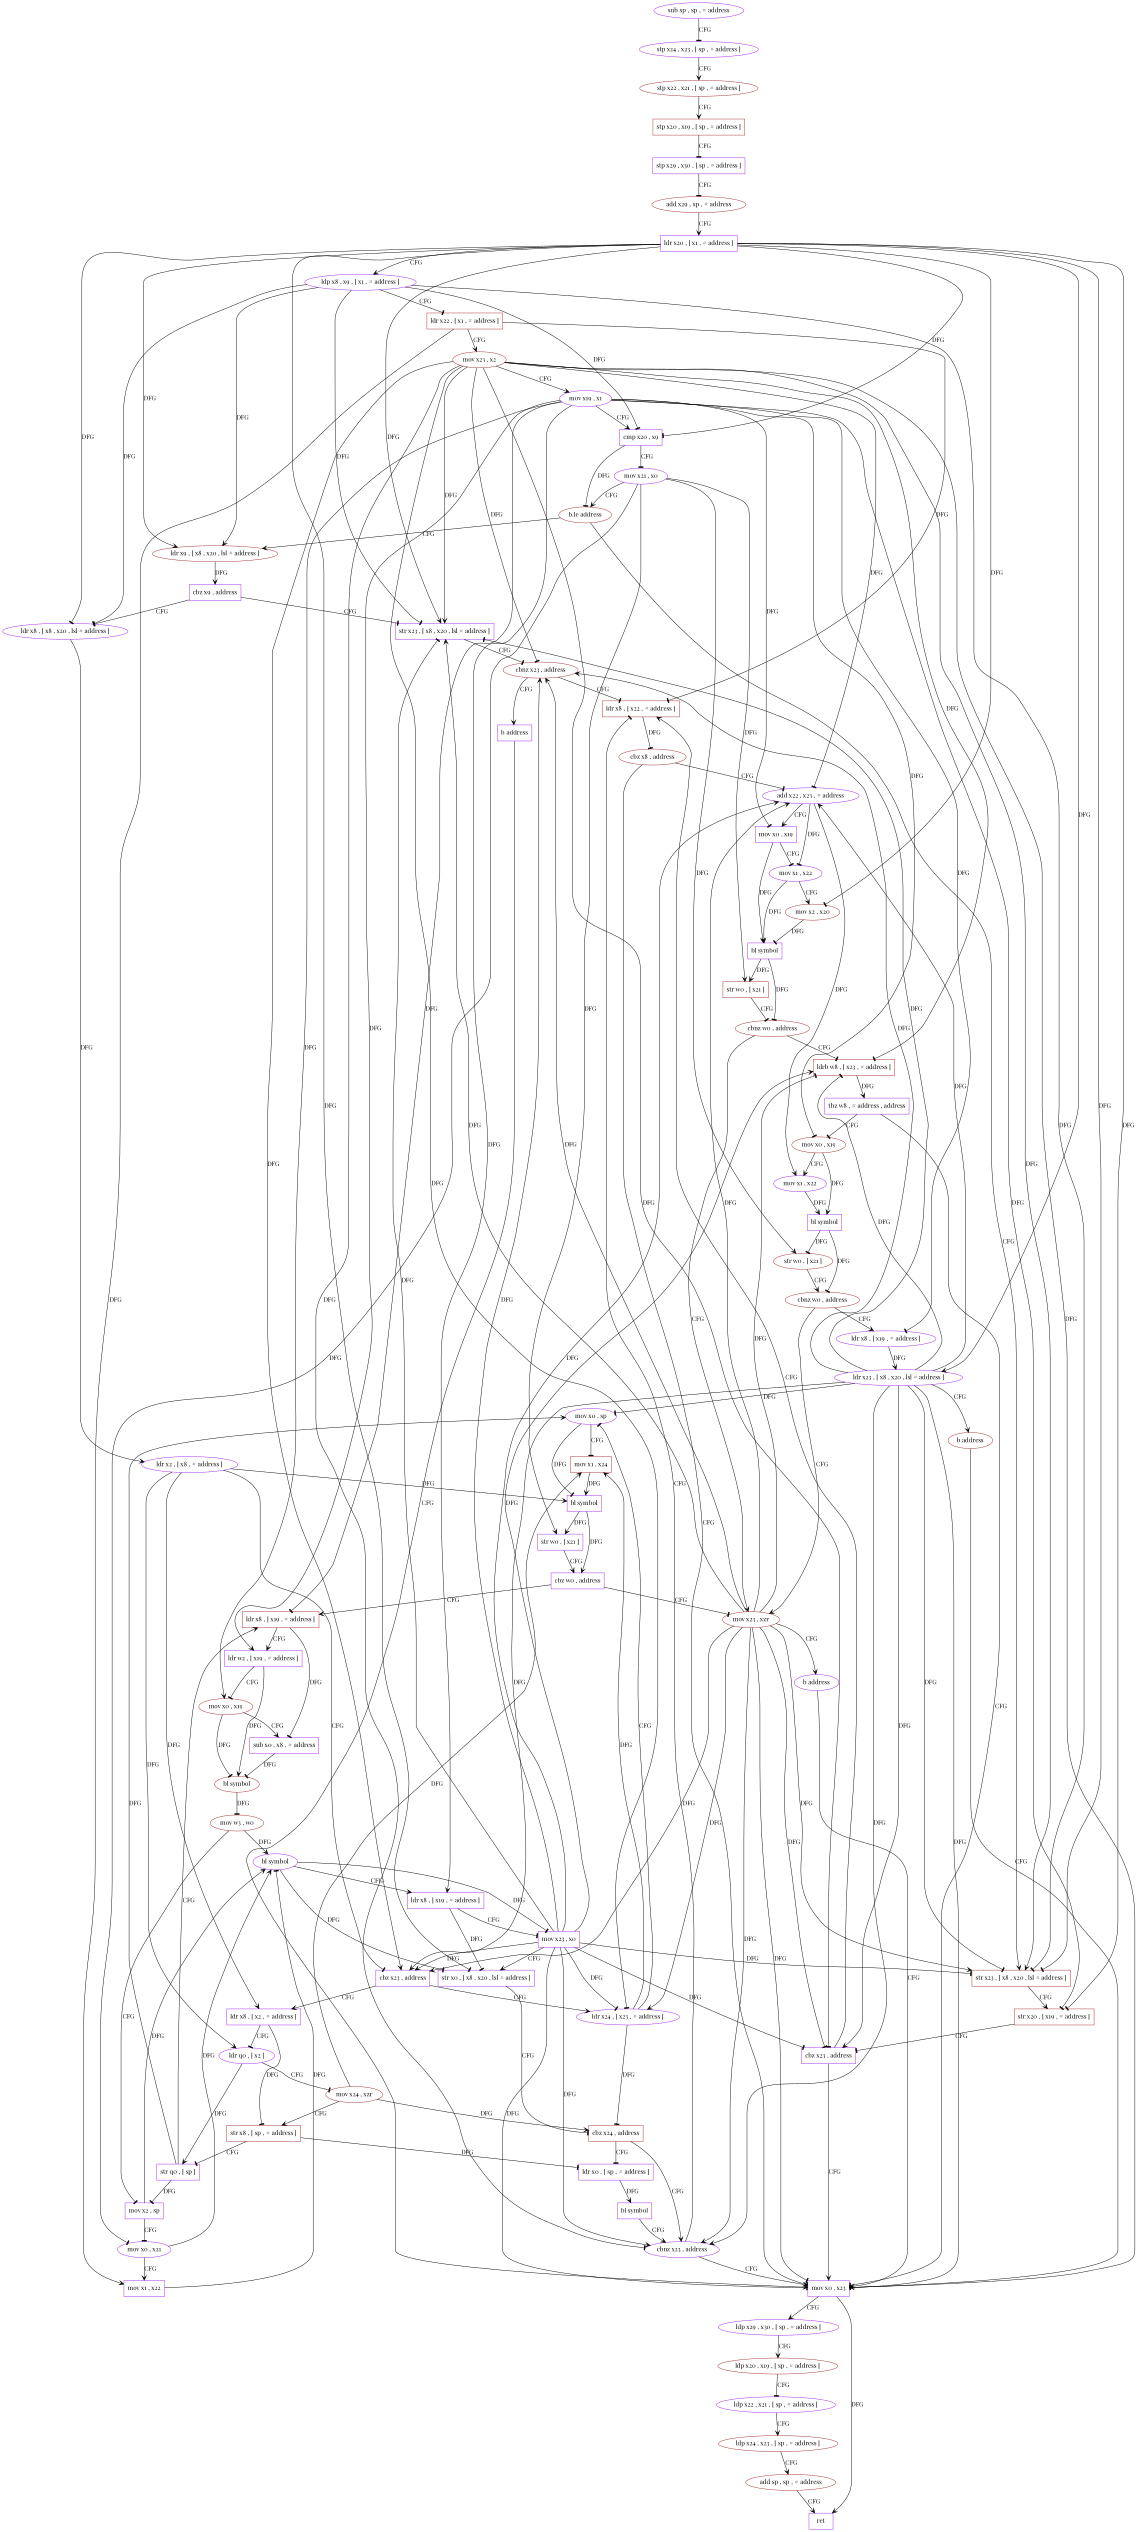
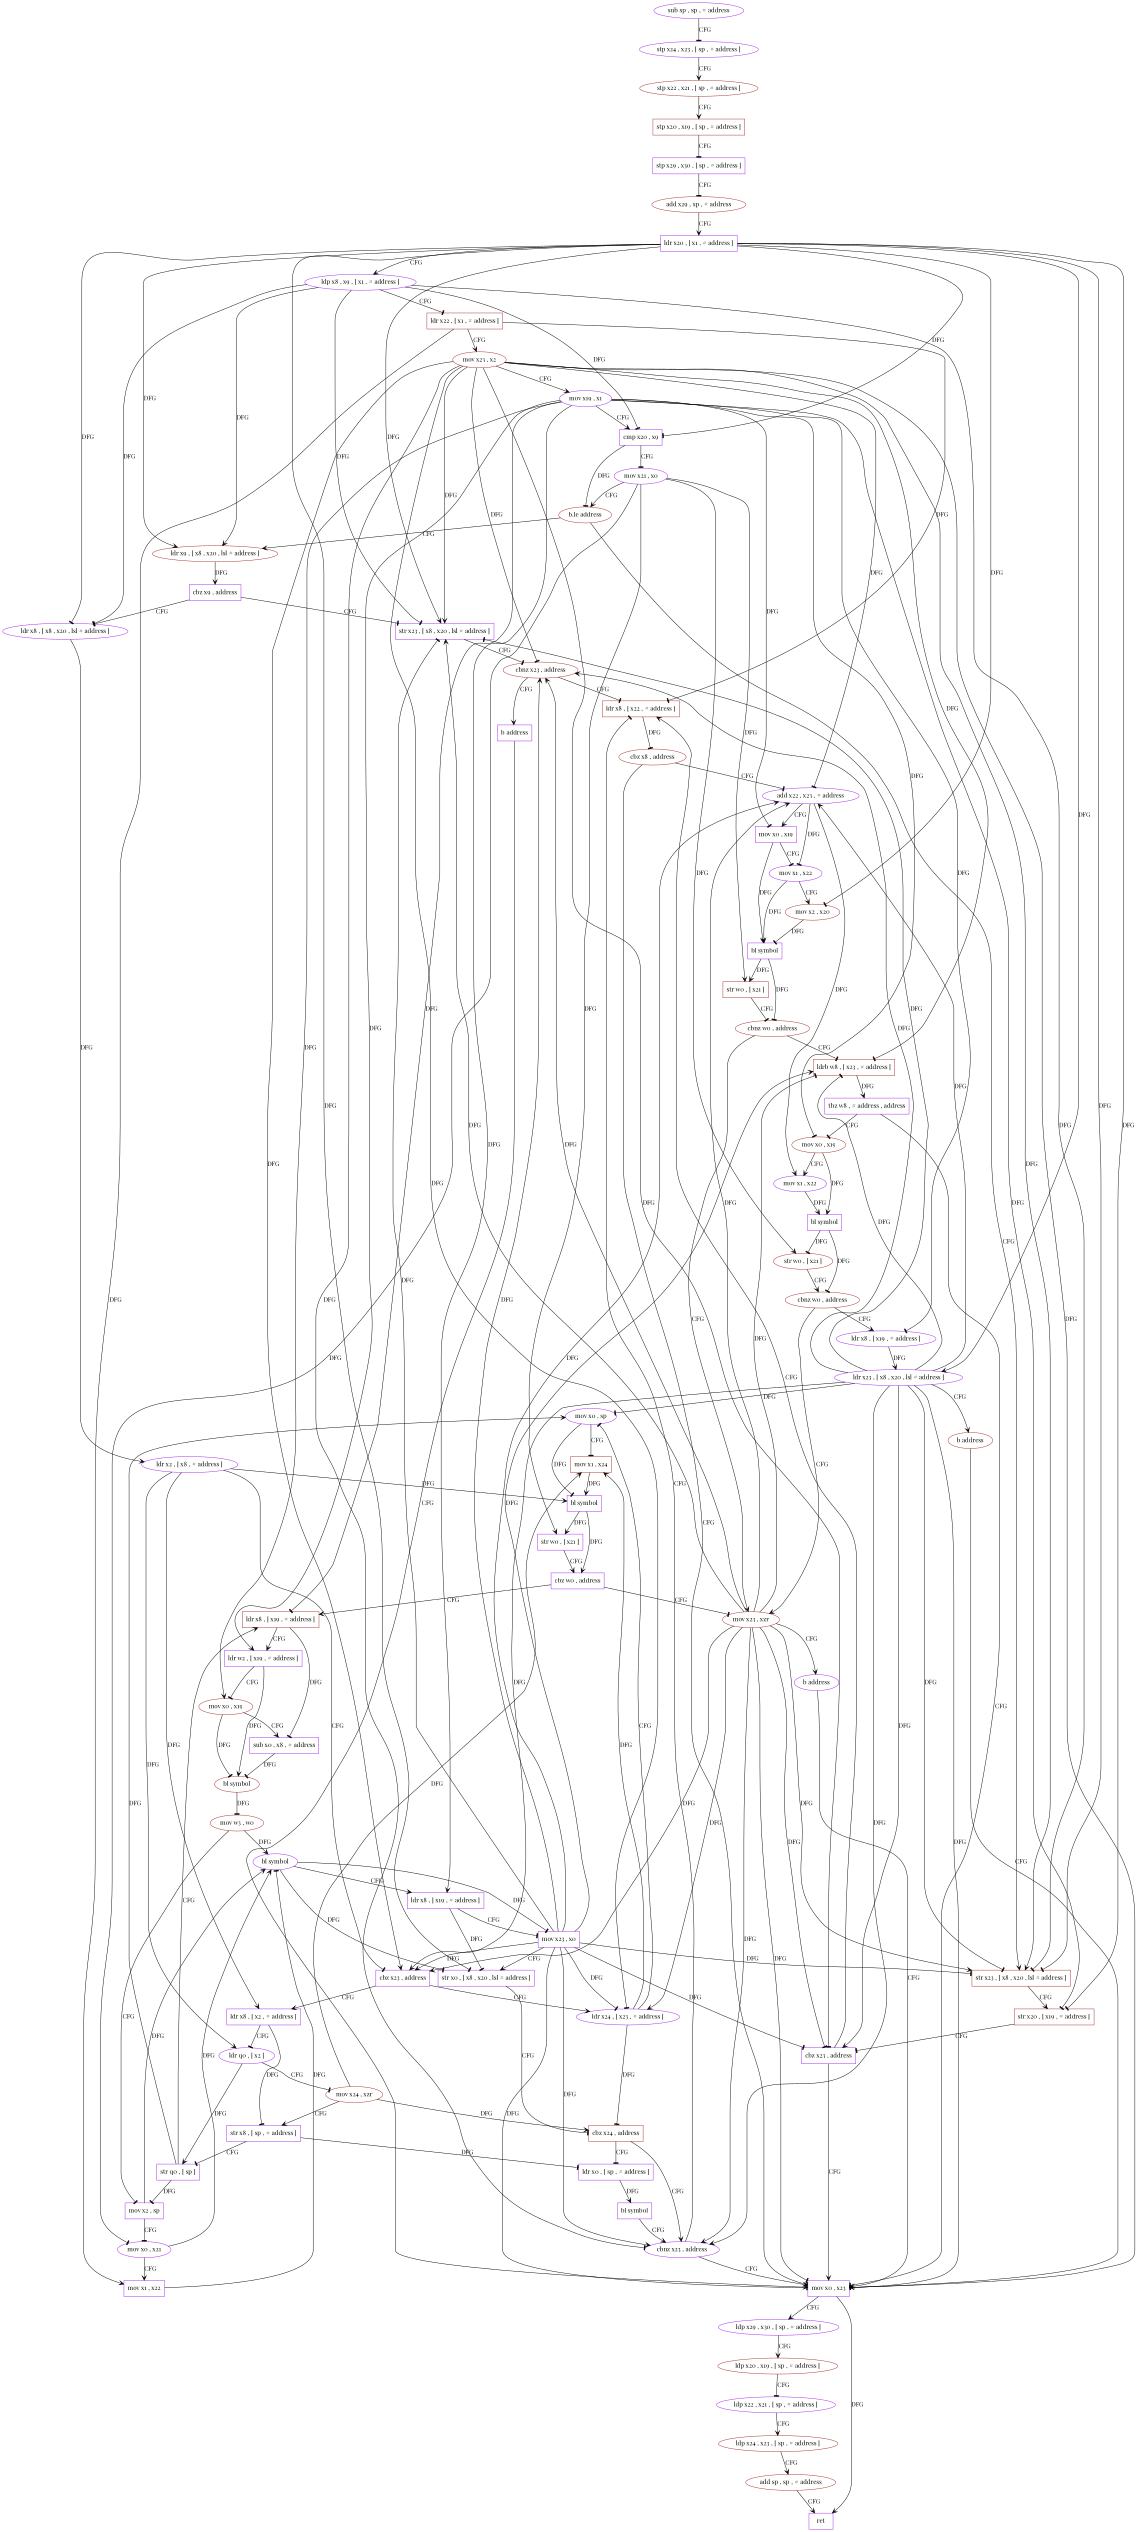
node "str x8 , [ sp , # address ]": color brown -> purple
